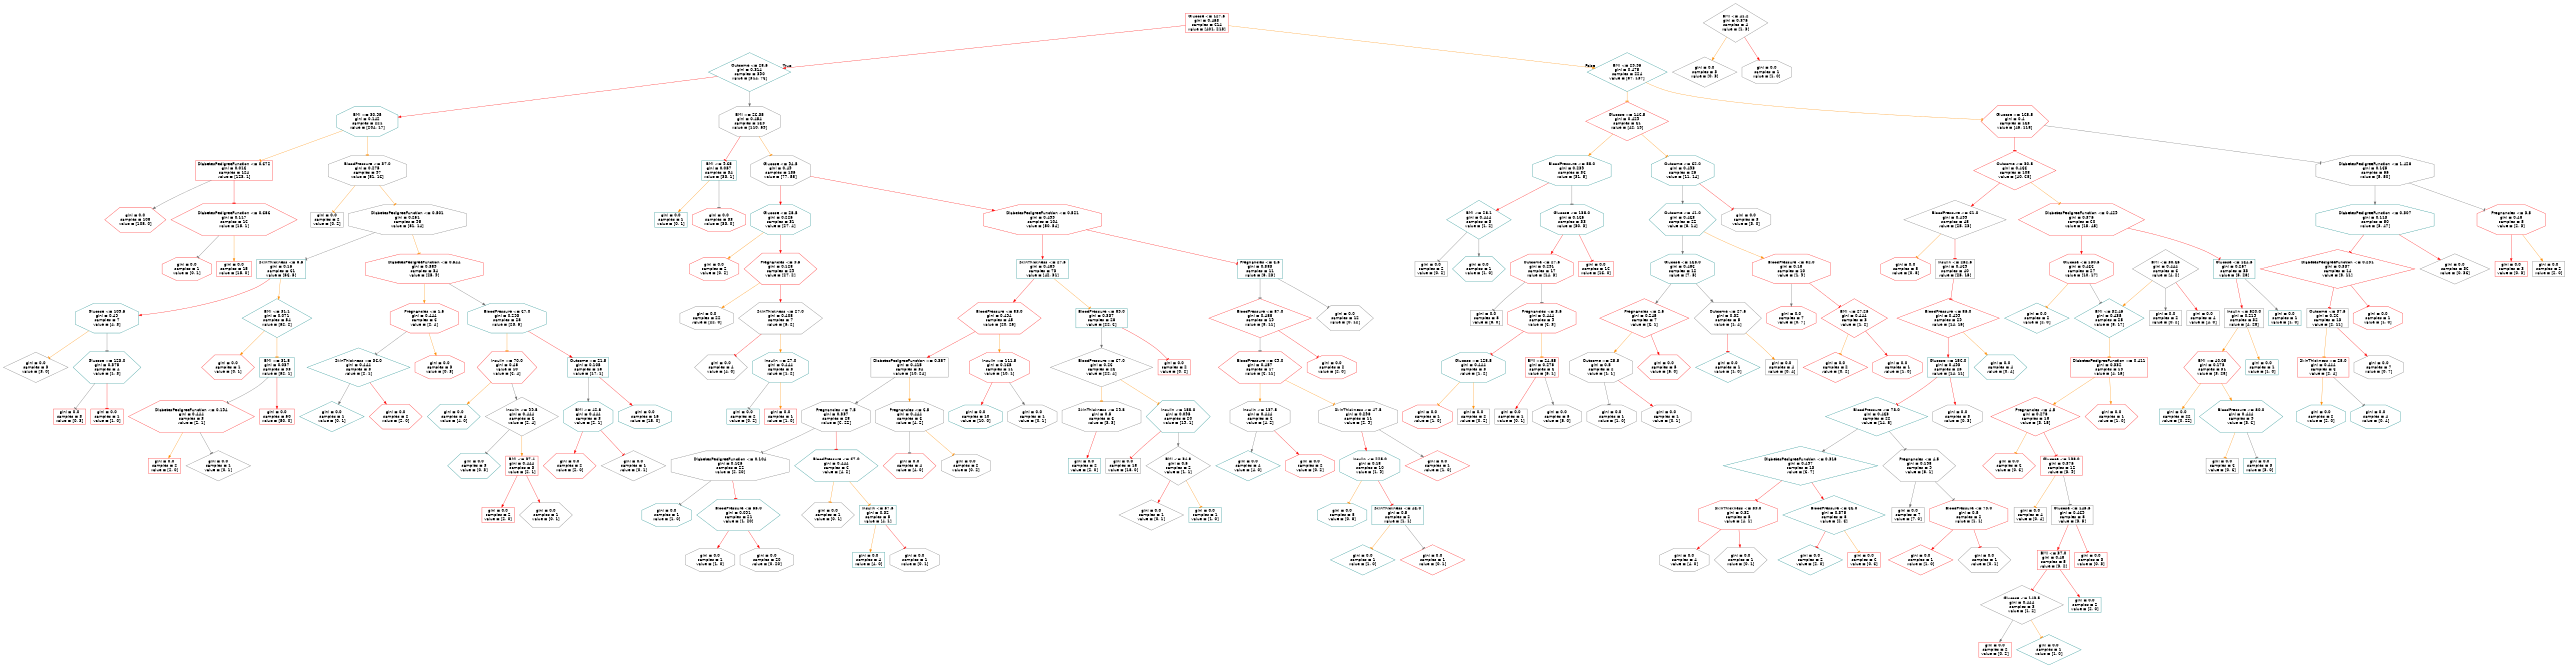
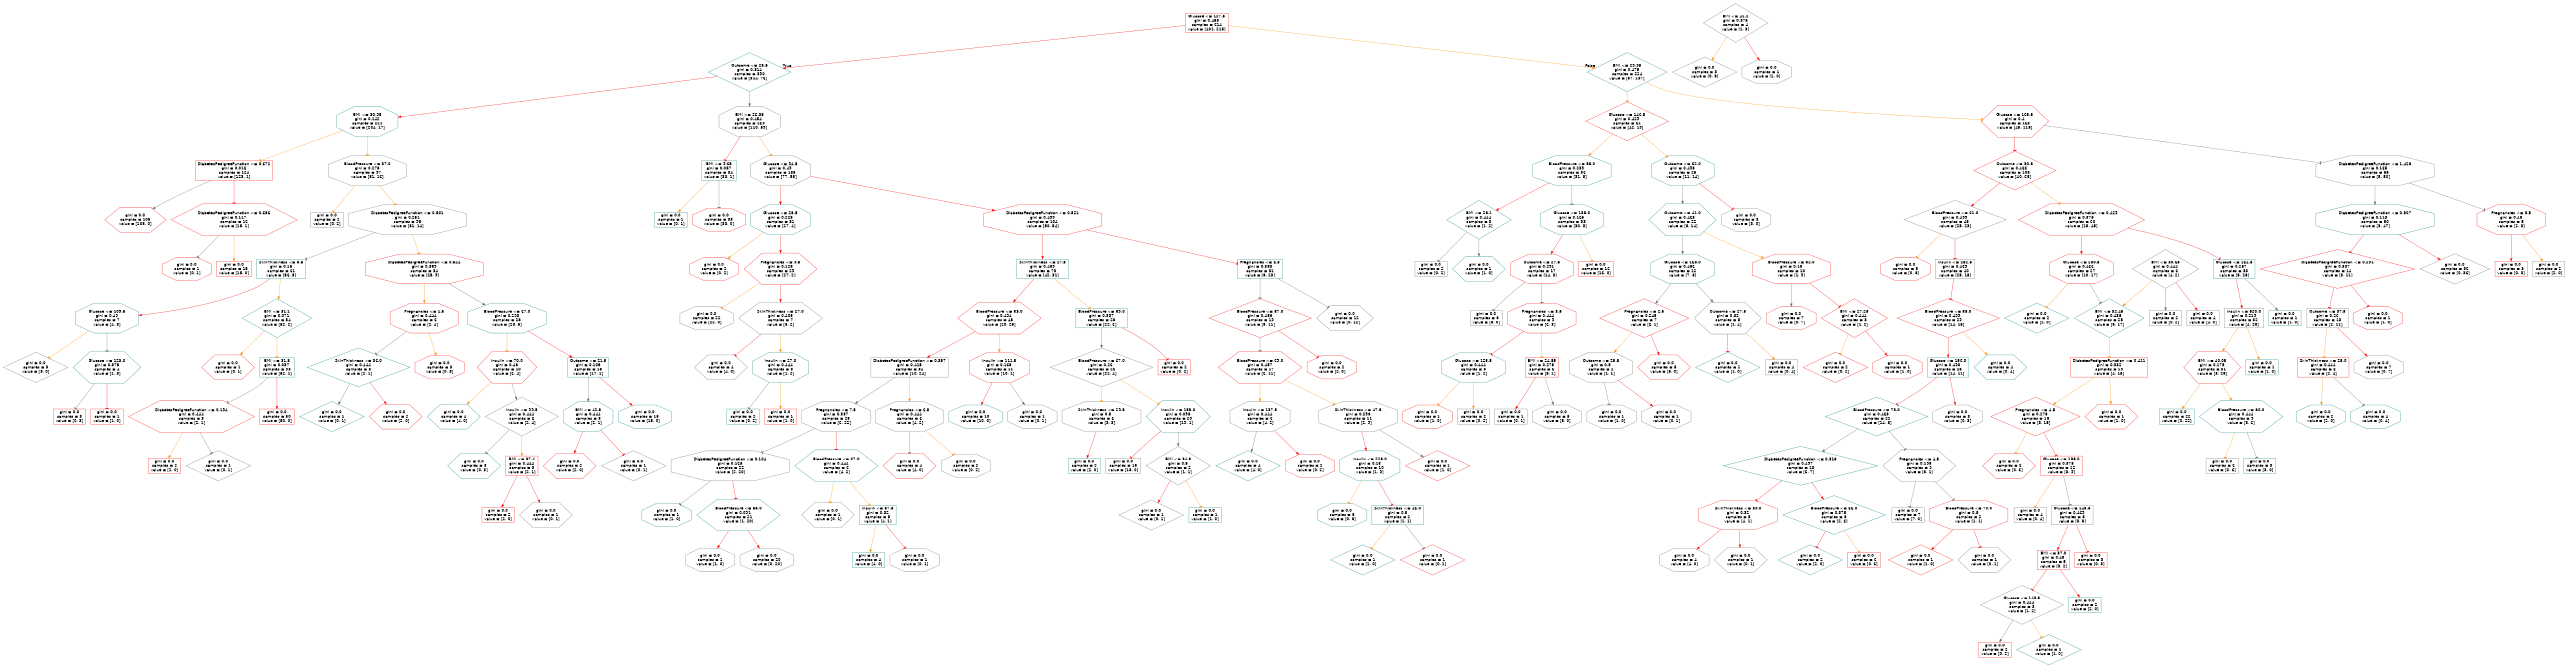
edge "Glucose <= 135.0 gini = 0.165 samples = 33 value = [30, 3]" -> "gini = 0.0 samples = 16 value = [16, 0]": color red -> darkorange
node "Pregnancies <= 6.5 gini = 0.383 samples = 11 value = [8, 23]": label "Pregnancies <= 6.5 gini = 0.383 samples = 11 value = [8, 23]" -> "Pregnancies <= 6.5 gini = 0.383 samples = 31 value = [8, 23]"
edge "Pregnancies <= 9.5 gini = 0.128 samples = 29 value = [27, 2]" -> "gini = 0.0 samples = 22 value = [22, 0]": arrowhead normal -> tee
node "Insulin <= 70.0 gini = 0.48 value = 10 value = [6, 4]": label "Insulin <= 70.0 gini = 0.48 value = 10 value = [6, 4]" -> "Insulin <= 70.0 gini = 0.48 samples = 10 value = [6, 4]"
edge "Pregnancies <= 4.5 gini = 0.198 samples = 9 value = [8, 1]" -> "gini = 0.0 samples = 7 value = [7, 0]": arrowhead normal -> tee
